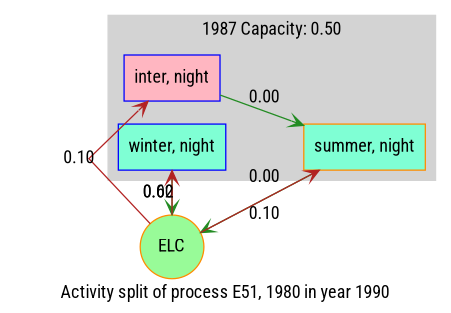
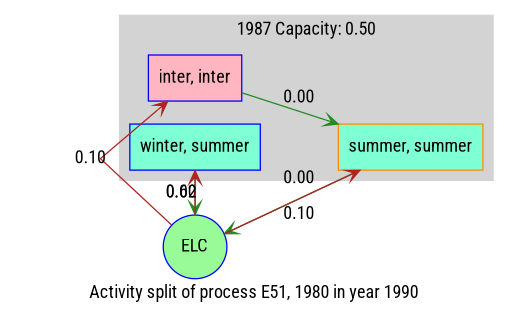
node "inter, night": label "inter, night" -> "inter, inter"
node "winter, night": label "winter, night" -> "winter, summer"
node "summer, night": label "summer, night" -> "summer, summer"
node "ELC": color darkorange -> blue
